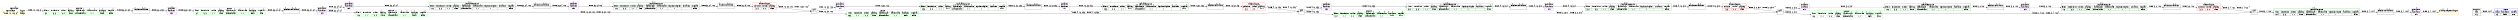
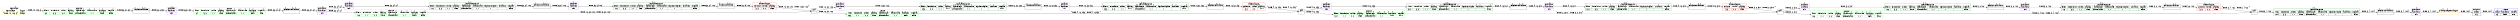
edge "GlobalAveragePooling2D" -> "Dropout": added, label "(None, 1024)"
node "Dropout": text "rate" -> "strides"
